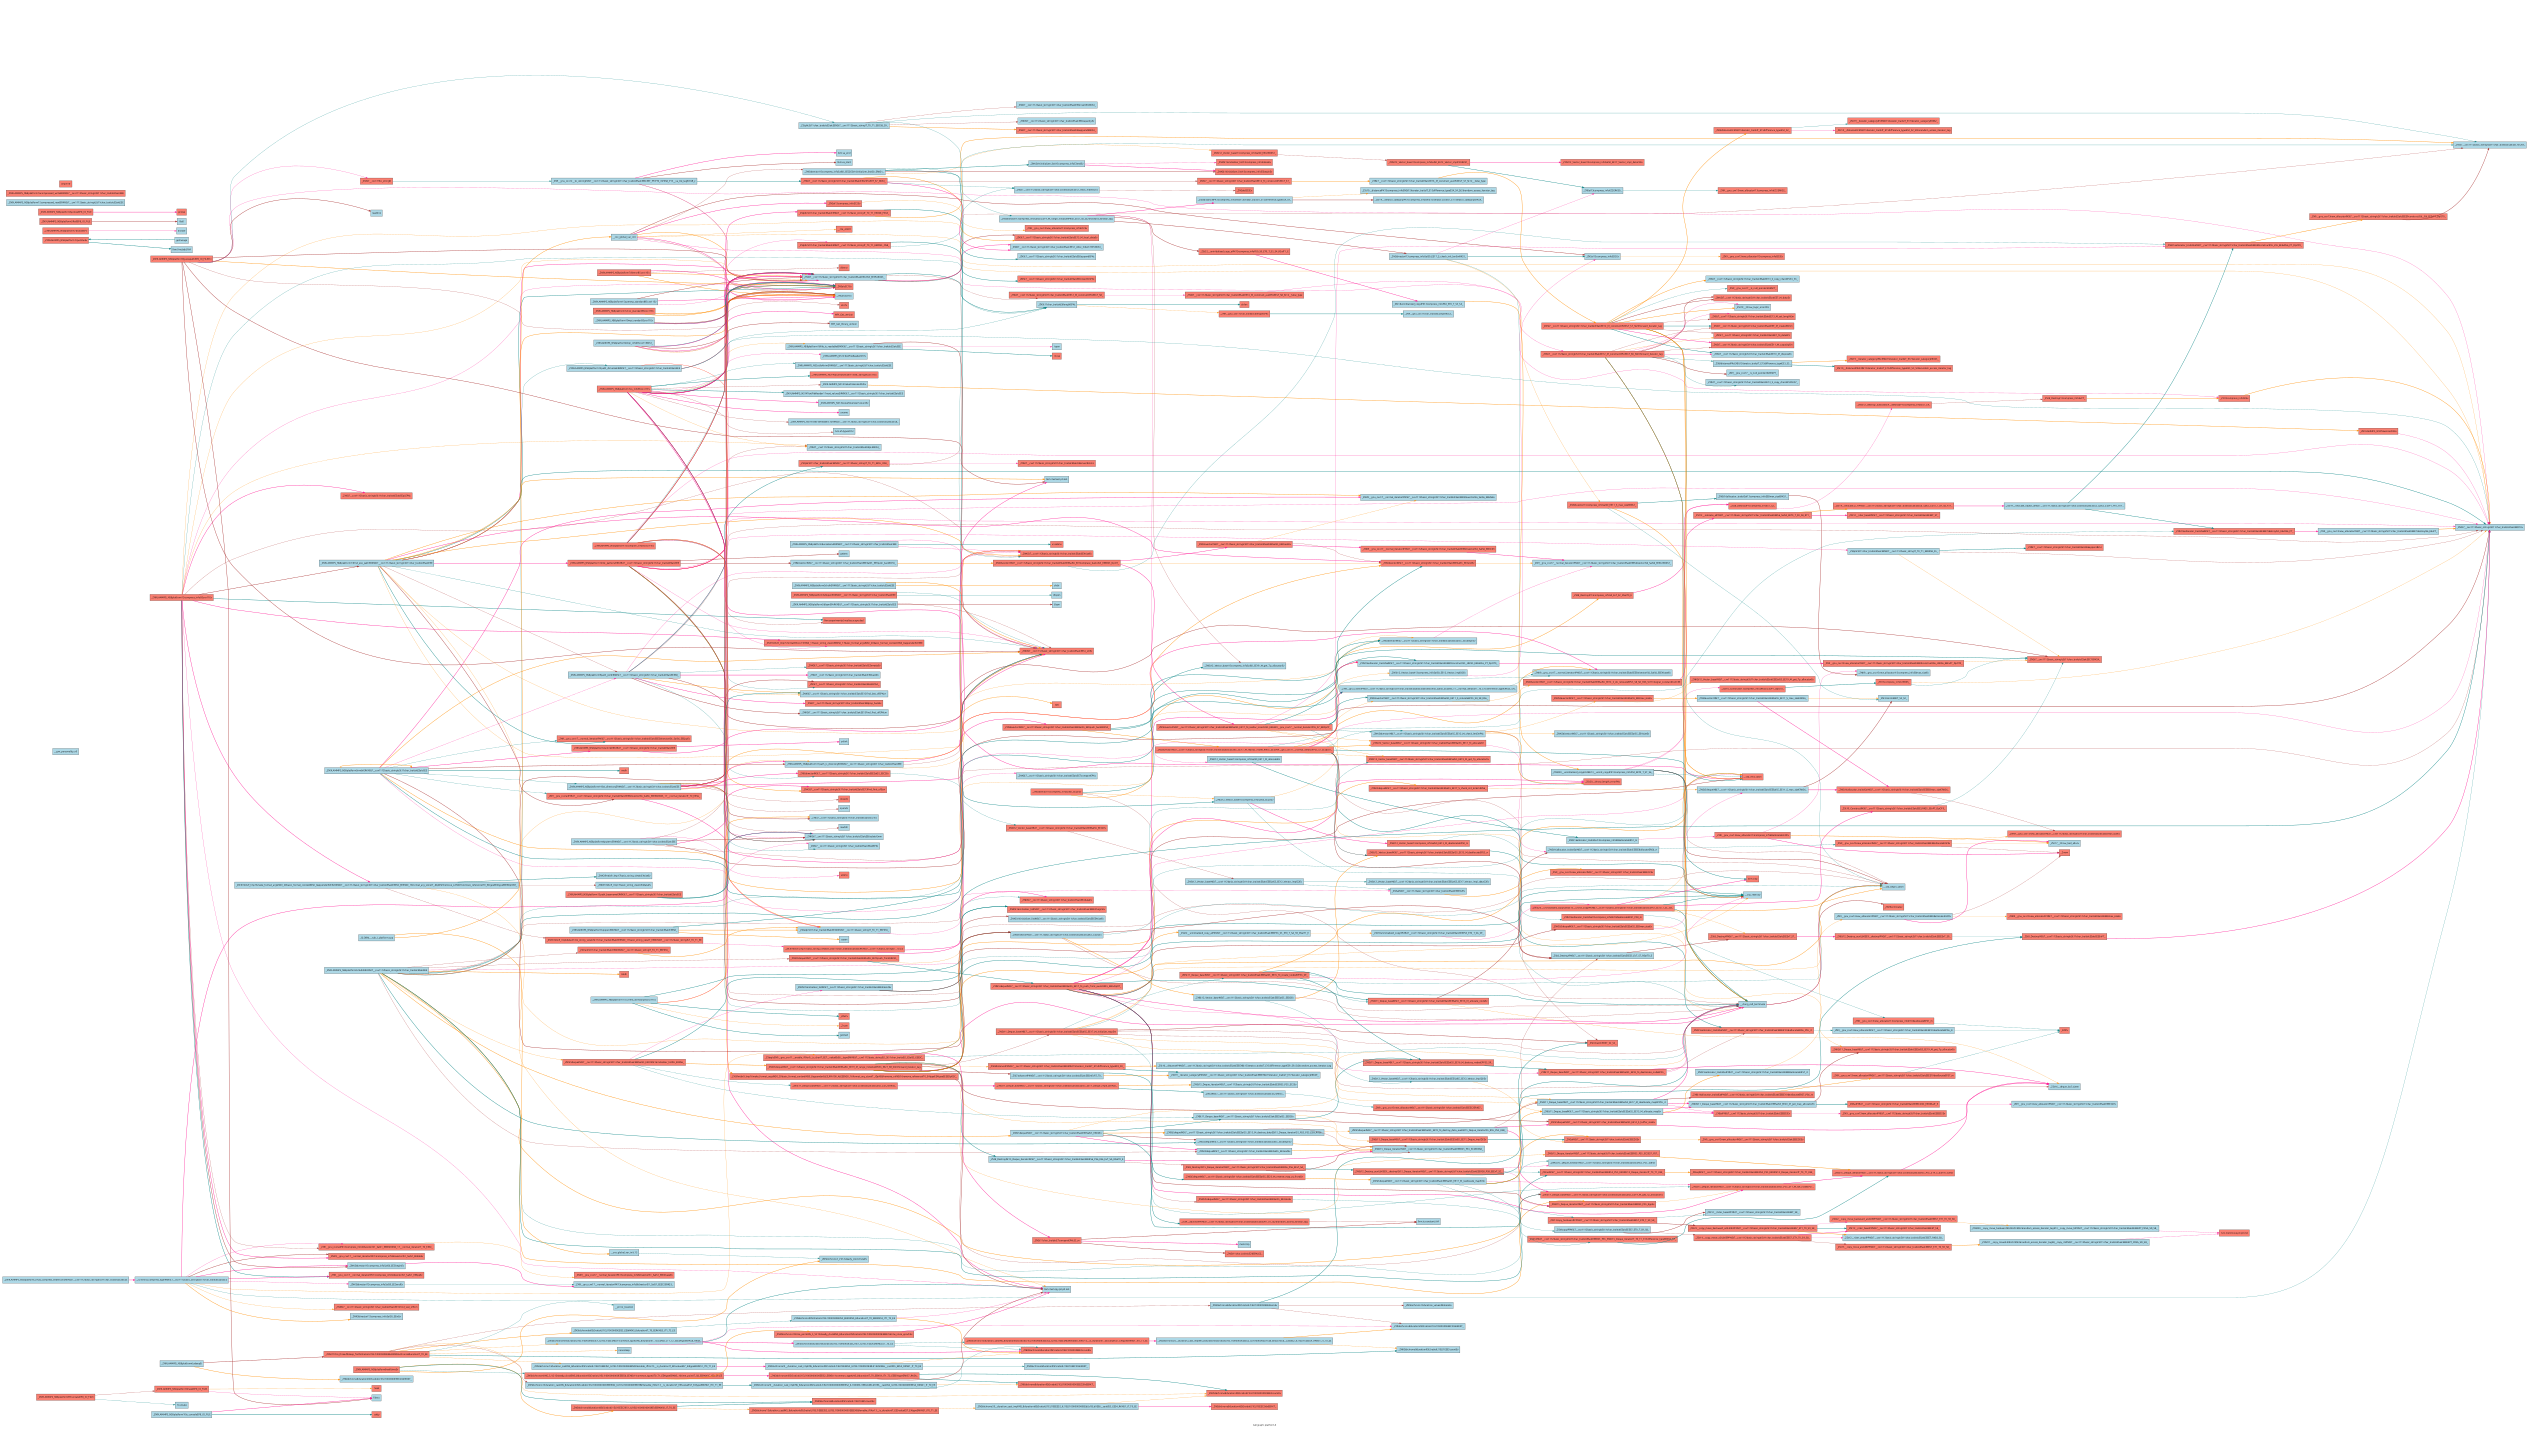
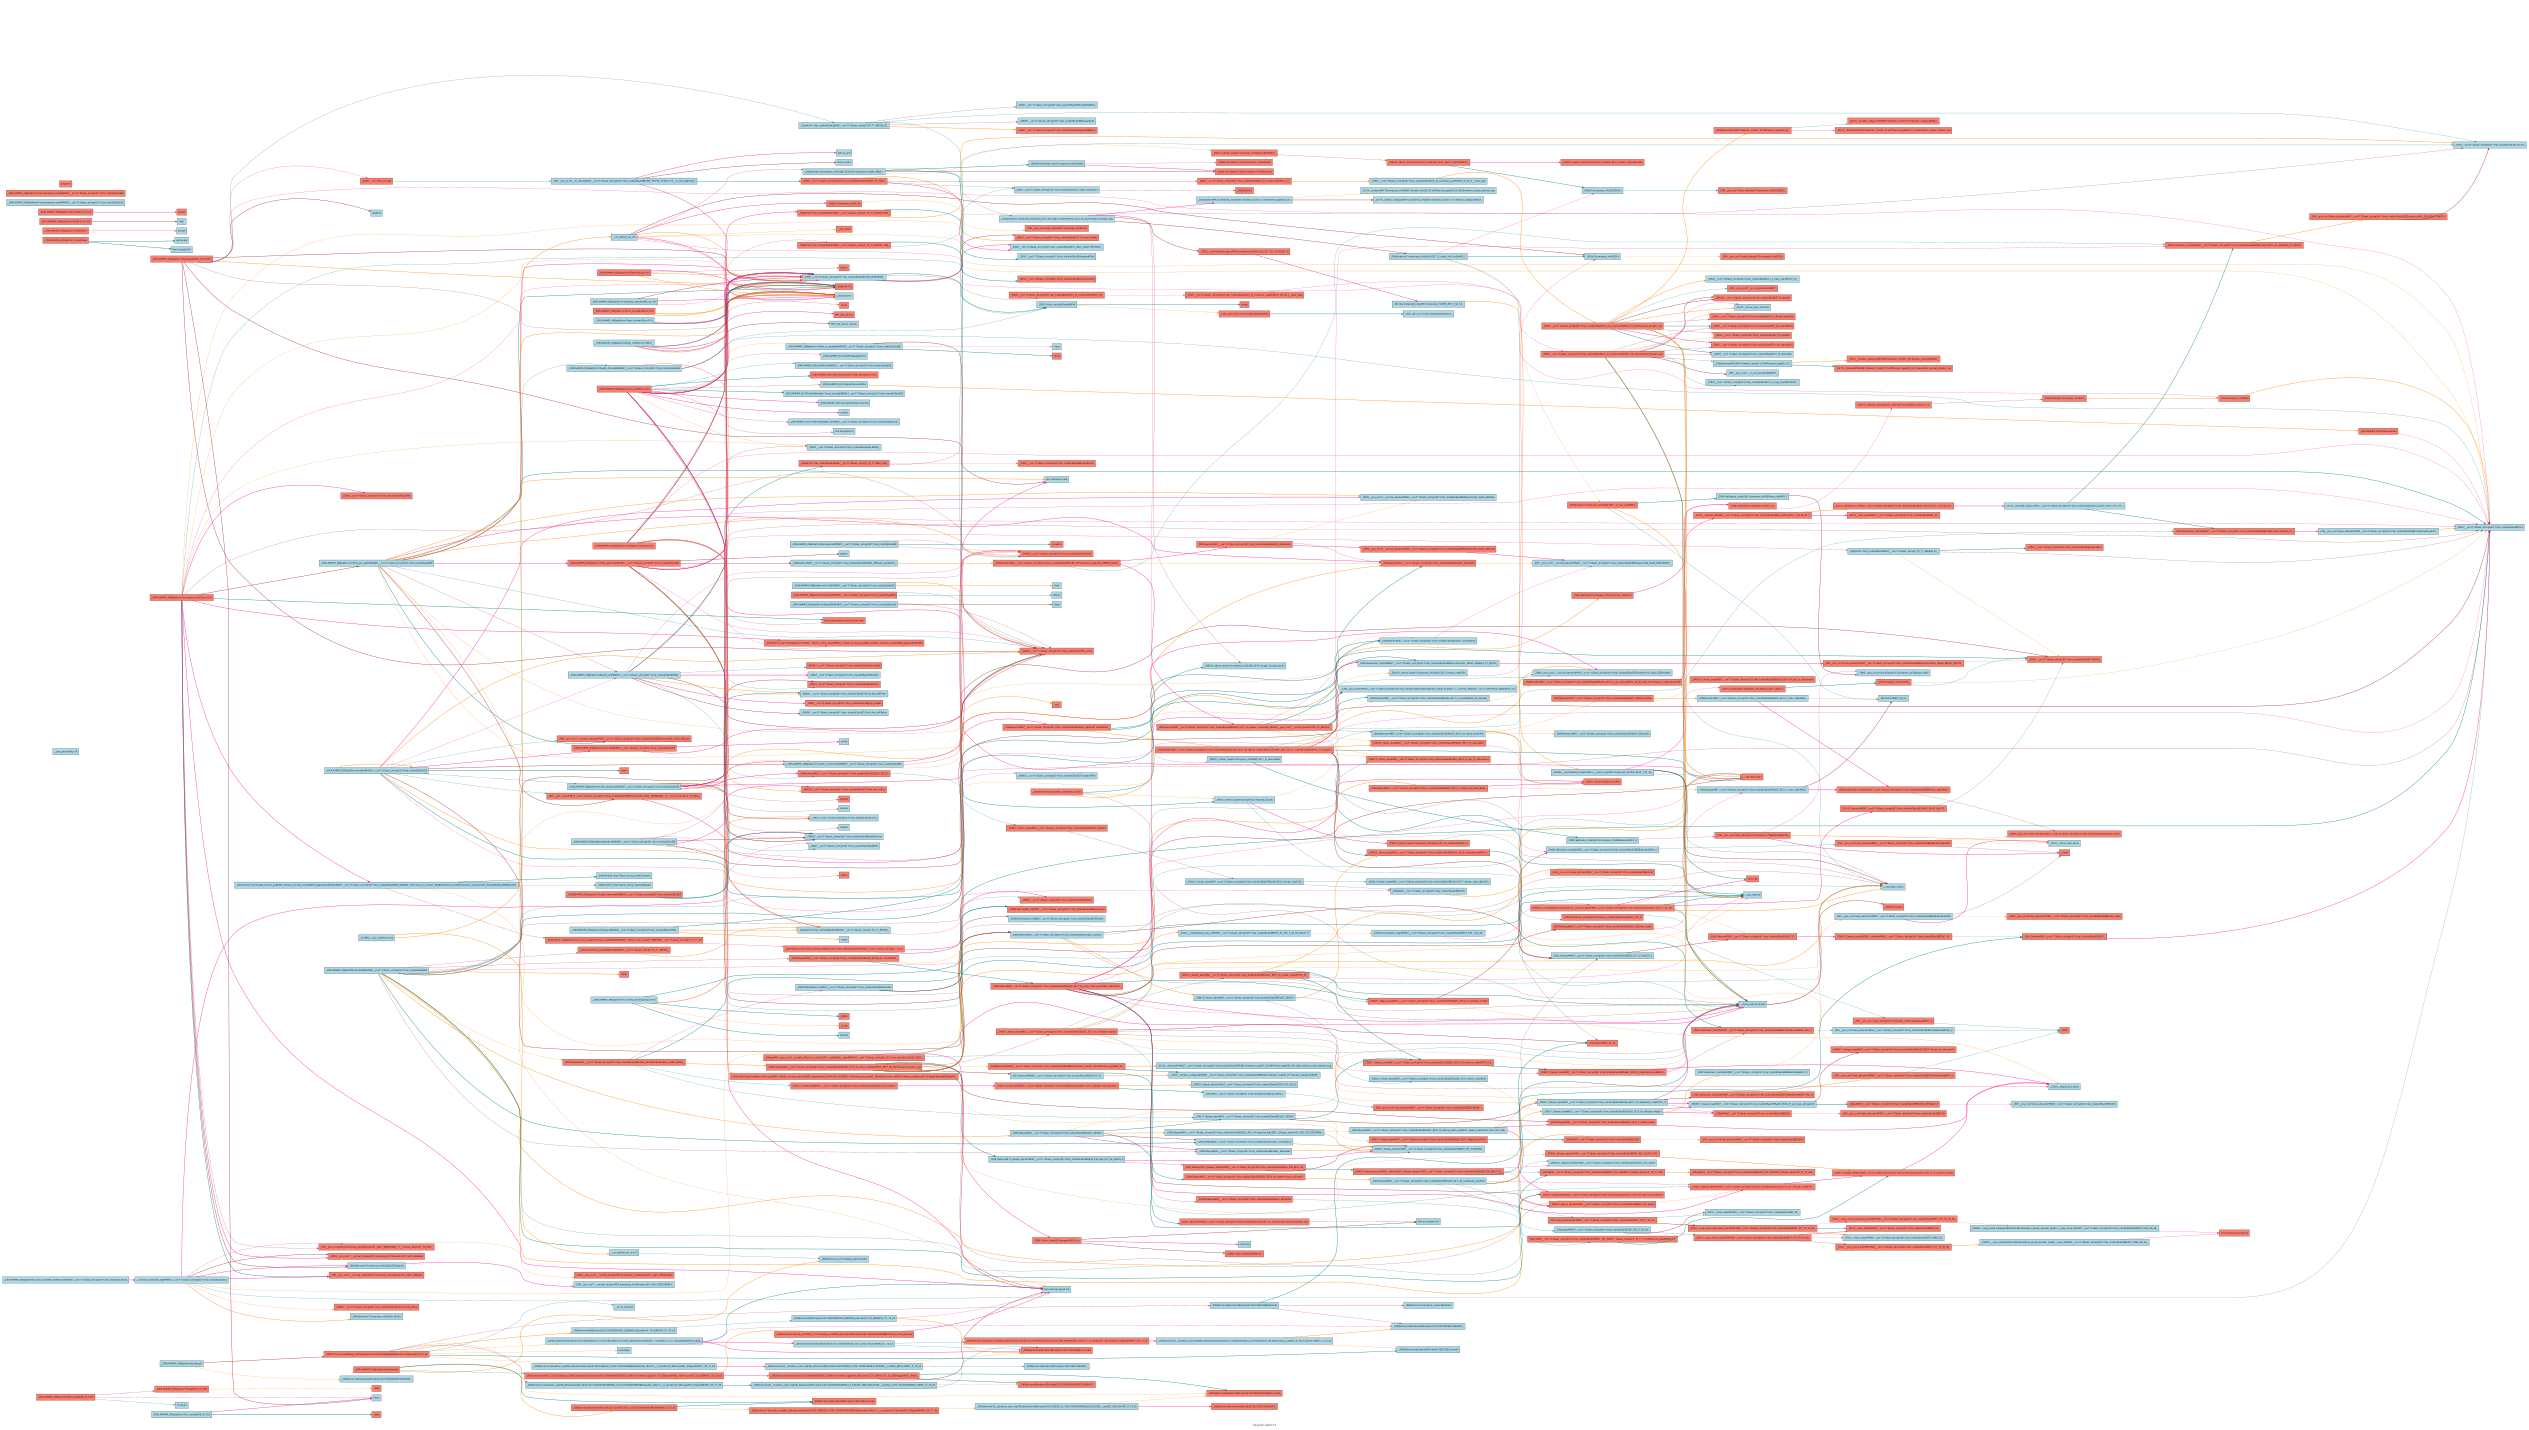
edge "getrusage" -> "_ZN9LAMMPS_NS8platform7cputimeEv": reversed
edge "_ZN9LAMMPS_NS8platform13compress_infoB5cxx11Ev" -> "llvm.memcpy.p0.p0.i64": style solid -> bold
node "_ZNKSt6vectorI13compress_infoSaIS0_EE3endEv": removed
edge "_ZN9LAMMPS_NS8platform6usleepEi" -> "_ZNSt6chrono8durationIlSt5ratioILl1ELl1000000EEEC2IivEERKT_": style bold -> solid
edge "_ZN9LAMMPS_NS8platform5fseekEP8_IO_FILEl" -> "fileno": now "_ZN9LAMMPS_NS8platform9ftruncateEP8_IO_FILEl" -> "fileno"
